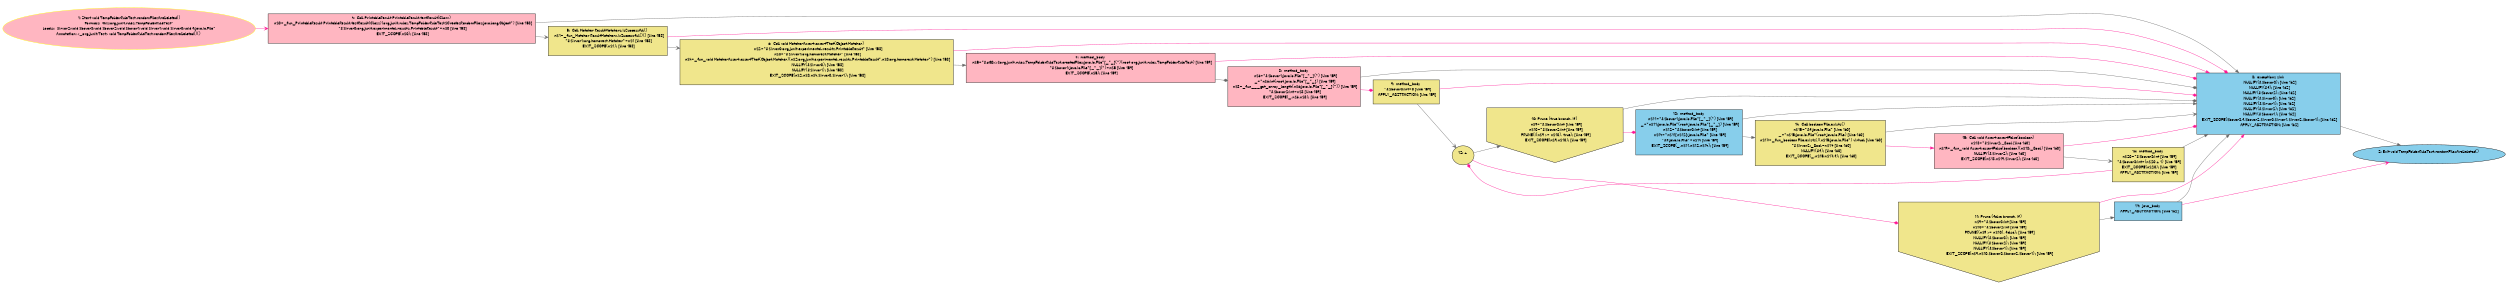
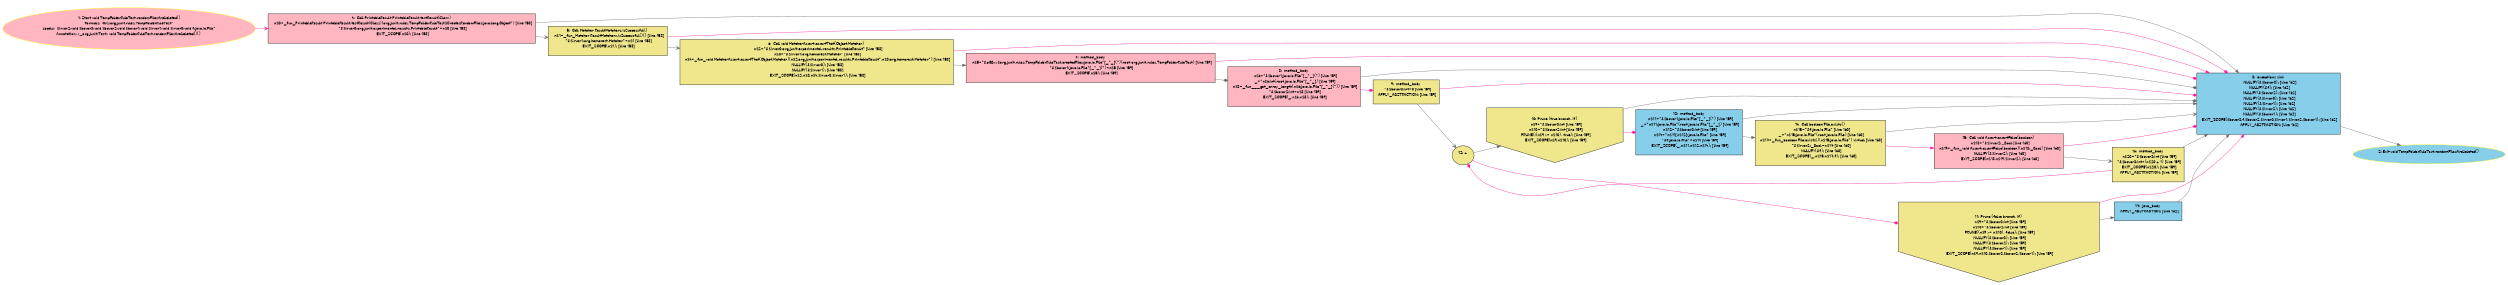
node "2: Exit void TempFolderRuleTest.randomFilesAreDeleted()": color black -> yellow
edge "17:  java_body APPLY_ABSTRACTION; [line 162]" -> "2: Exit void TempFolderRuleTest.randomFilesAreDeleted()": removed
